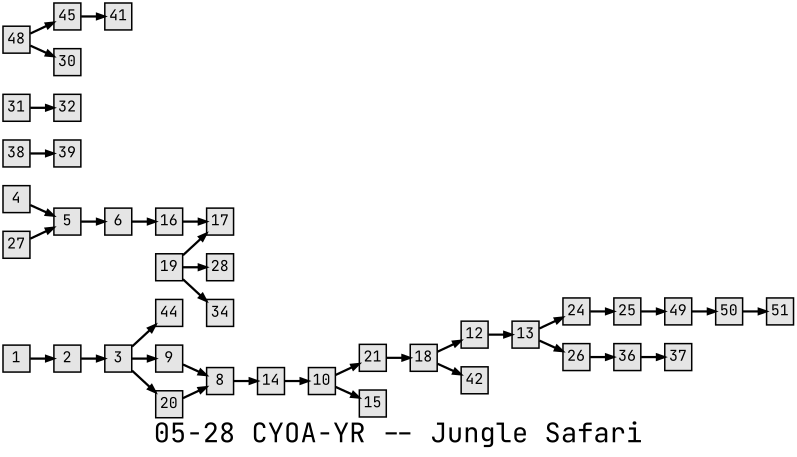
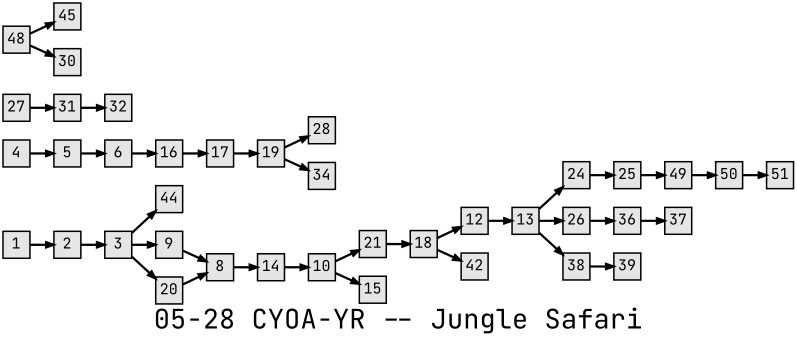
node "41": removed
edge "27" -> "5": now "27" -> "31"
edge "13" -> "38": added
edge "19" -> "17": reversed
